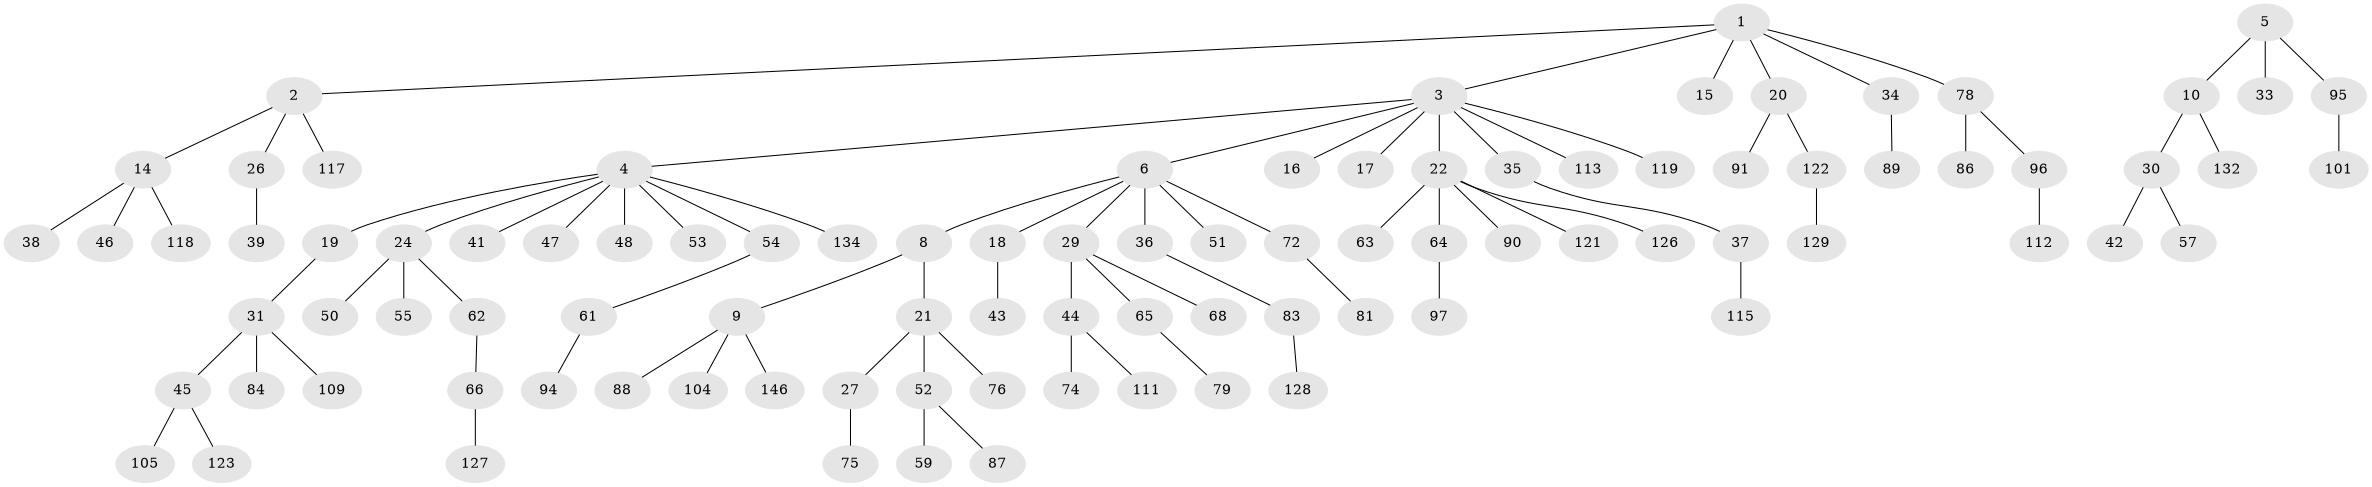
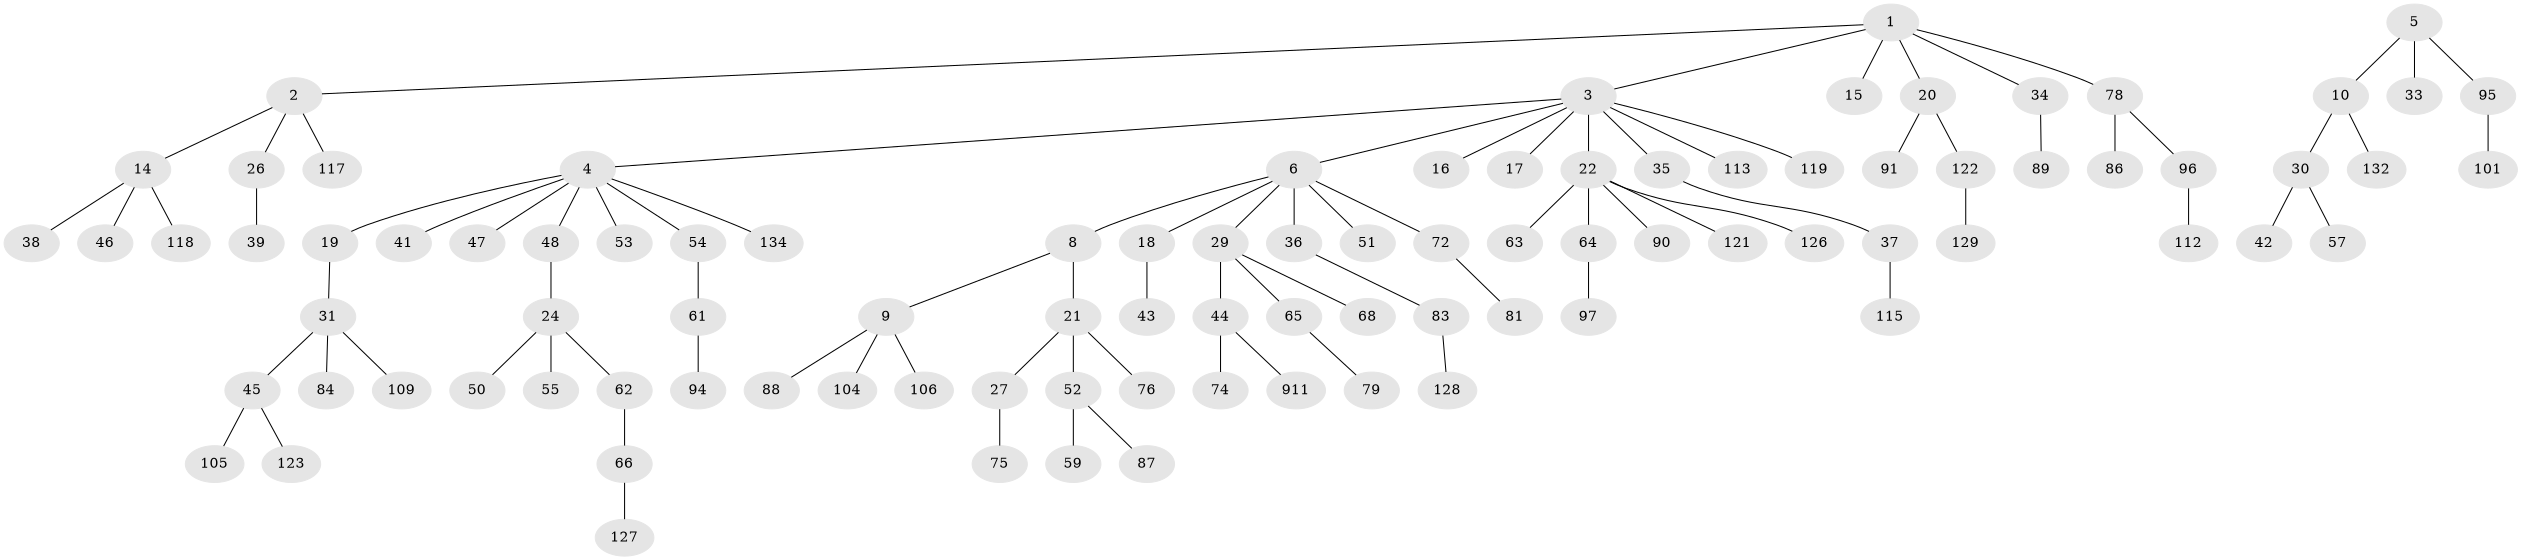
edge "4" -- "24": now "48" -- "24"
node "146": label "146" -> "106"
node "111": label "111" -> "911"
